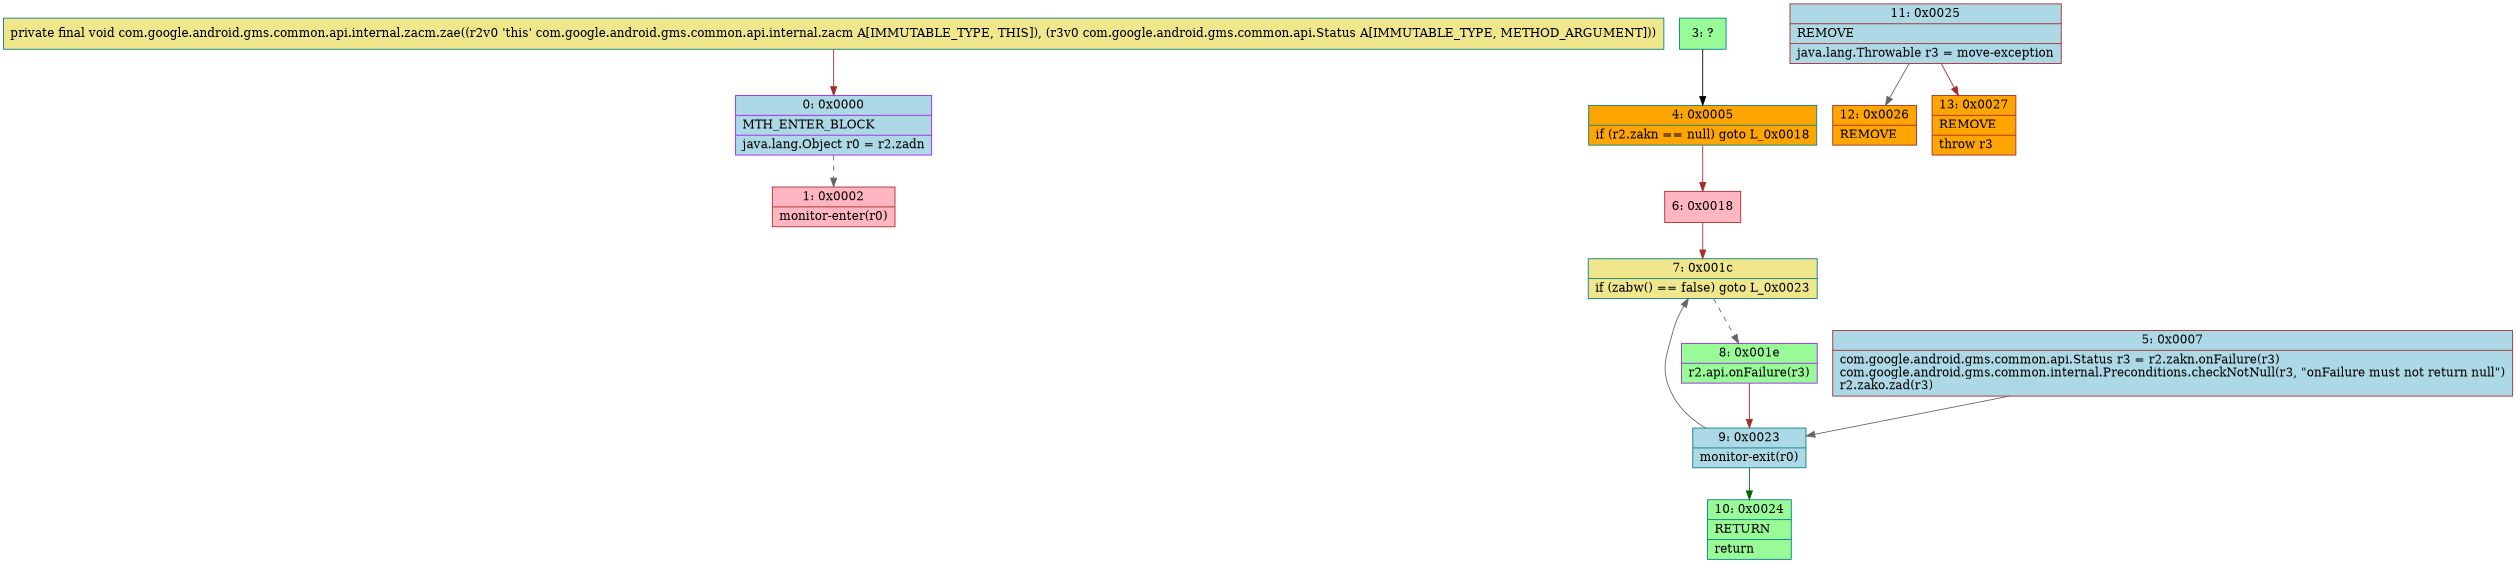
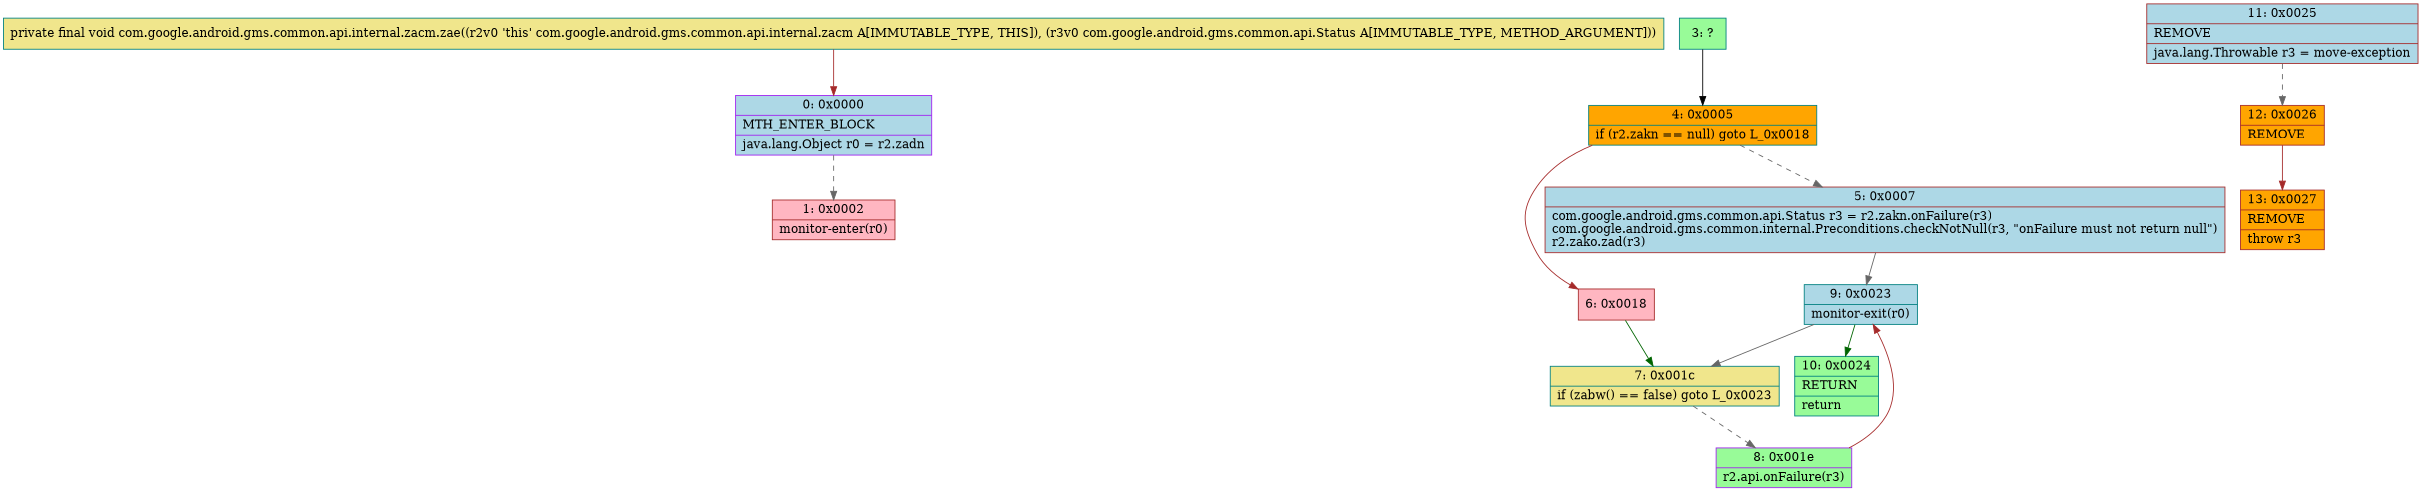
edge "11: 0x0025" -> "13: 0x0027": now "12: 0x0026" -> "13: 0x0027"
edge "11: 0x0025" -> "12: 0x0026": style solid -> dashed
edge "4: 0x0005" -> "5: 0x0007": added
edge "6: 0x0018" -> "7: 0x001c": color brown -> darkgreen
